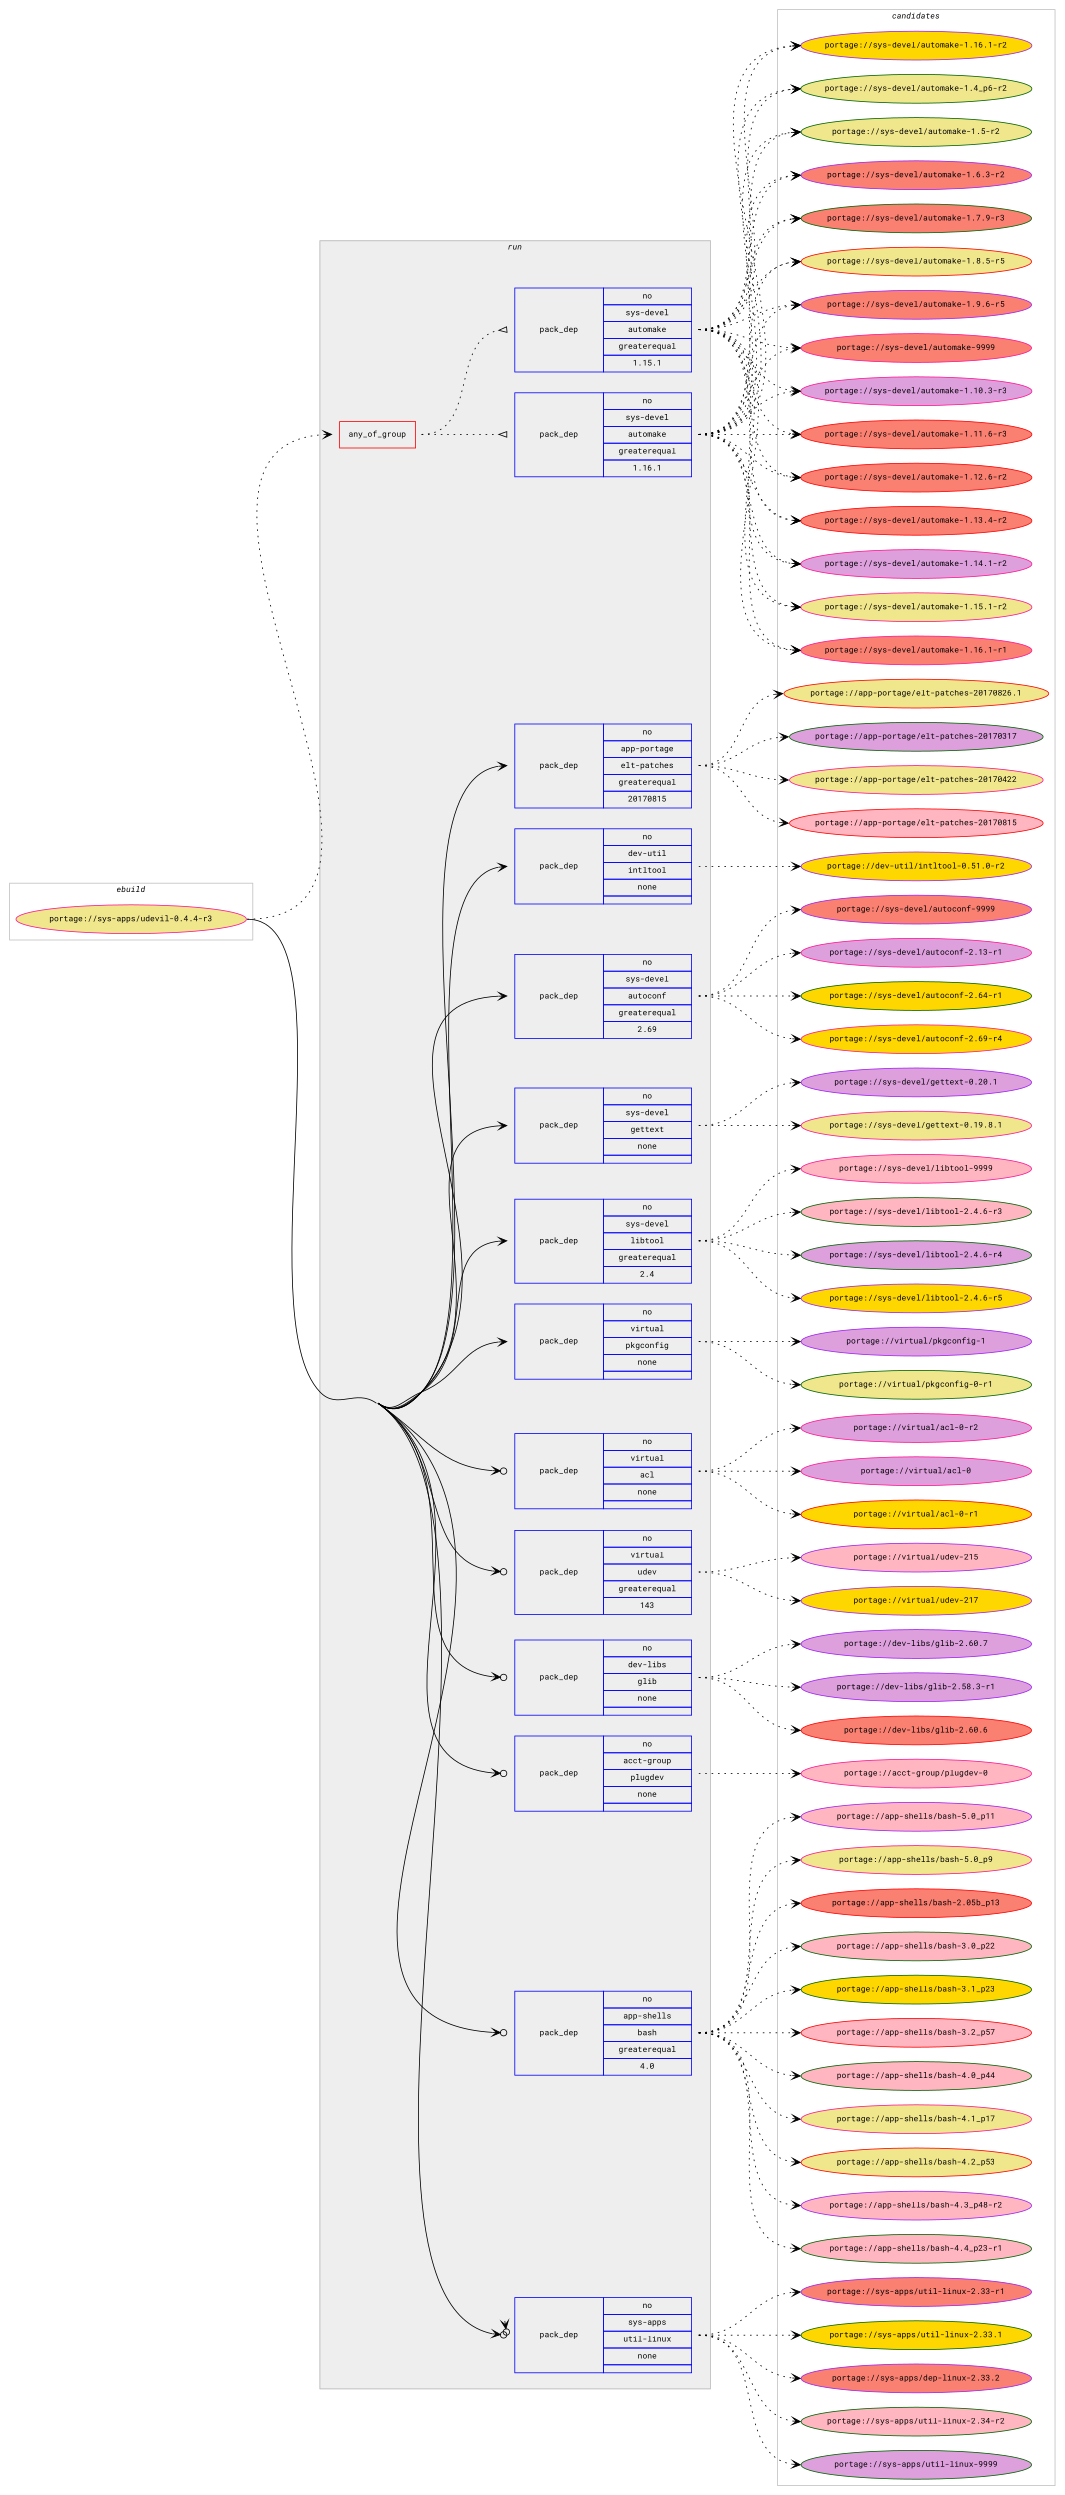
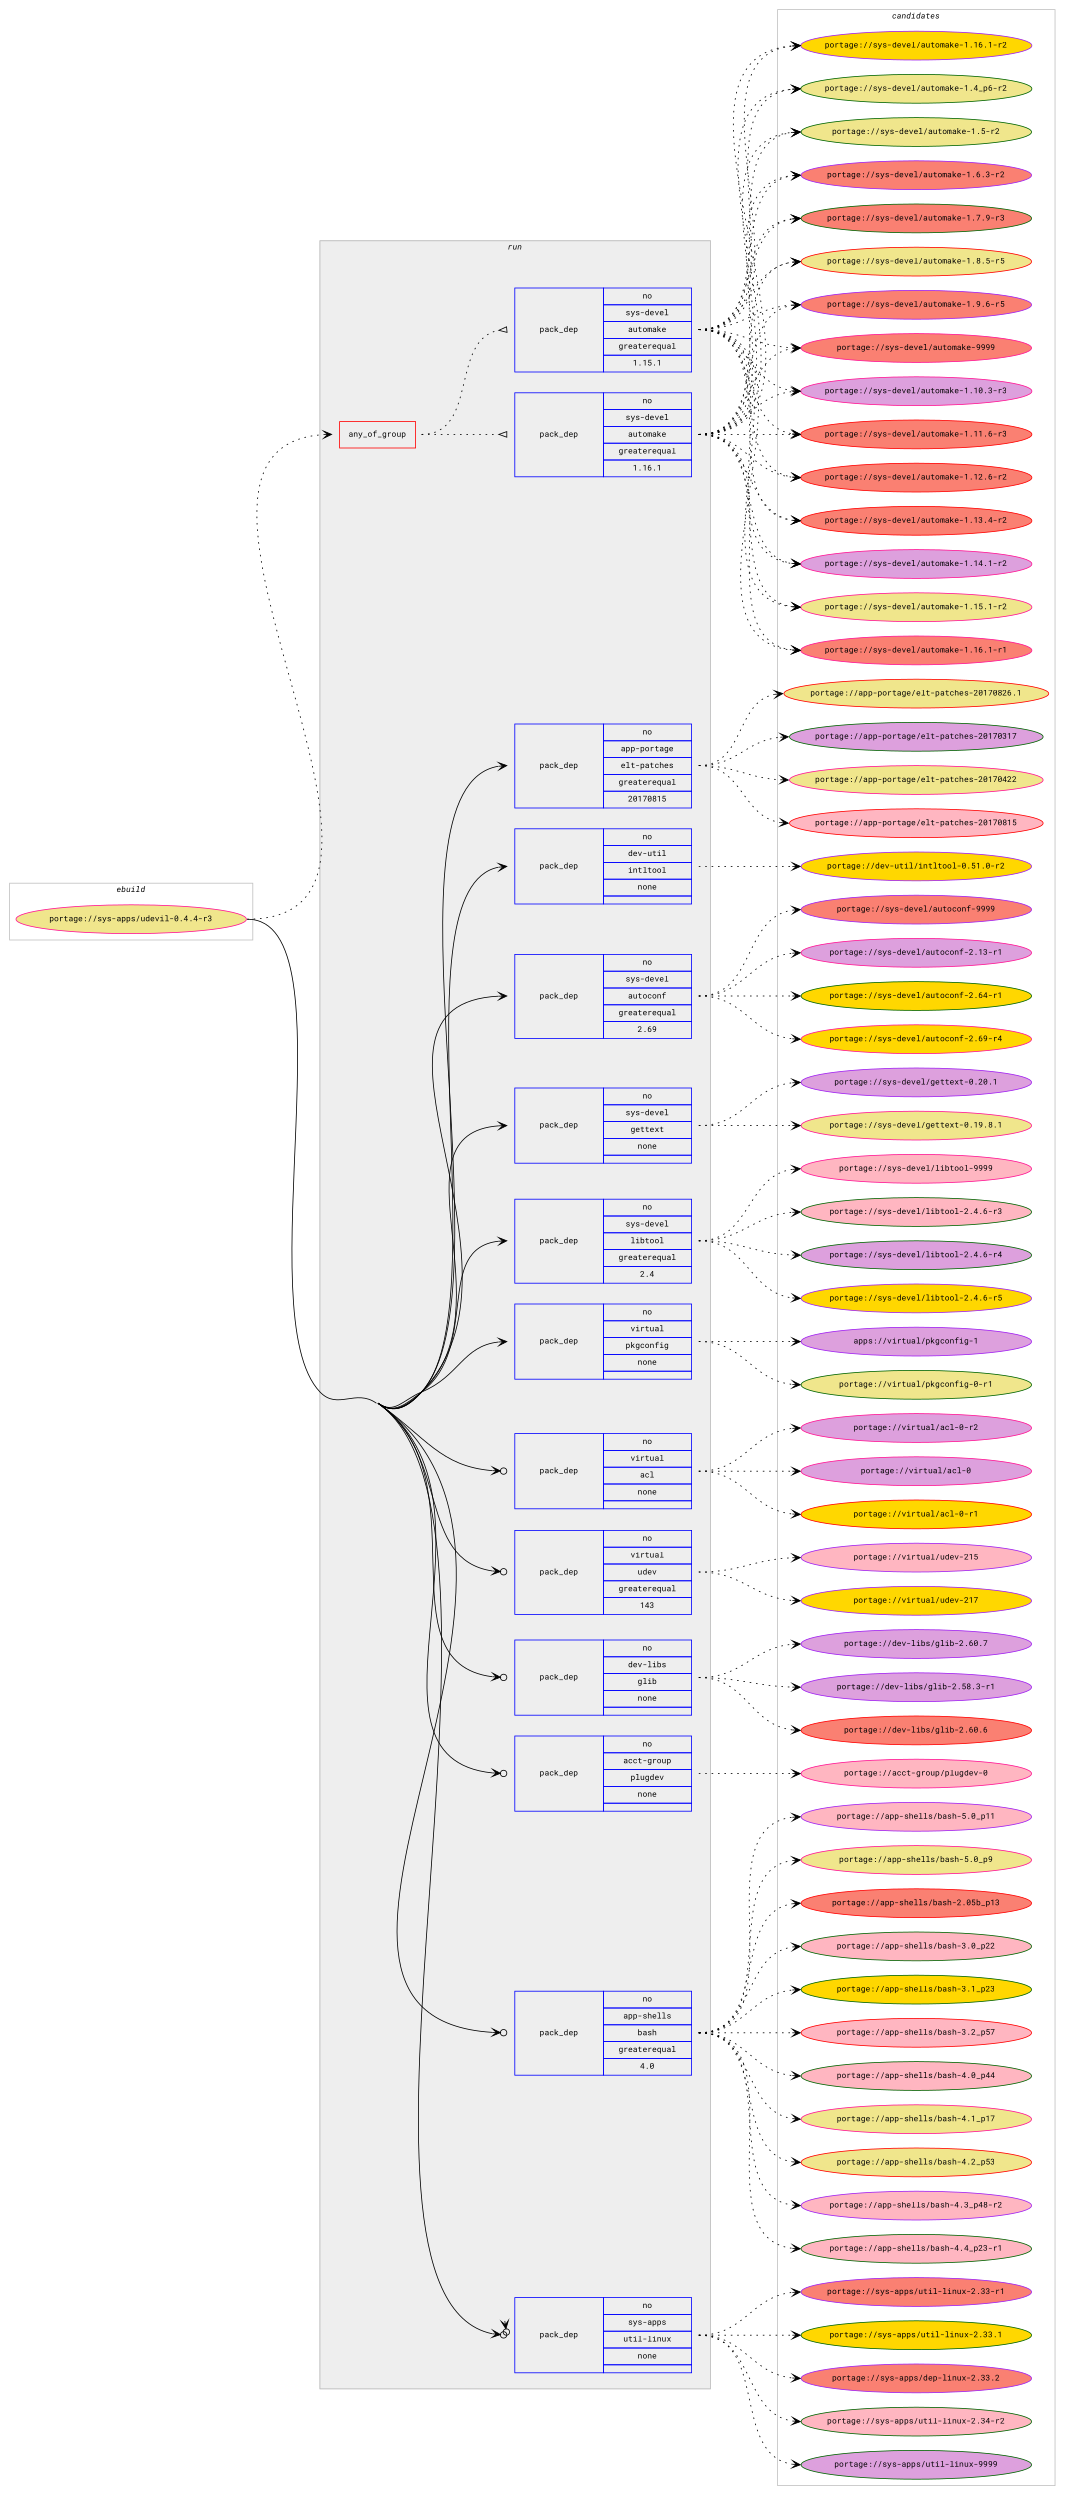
node "portage://virtual/pkgconfig-1": label "portage://virtual/pkgconfig-1" -> "apps://virtual/pkgconfig-1"
